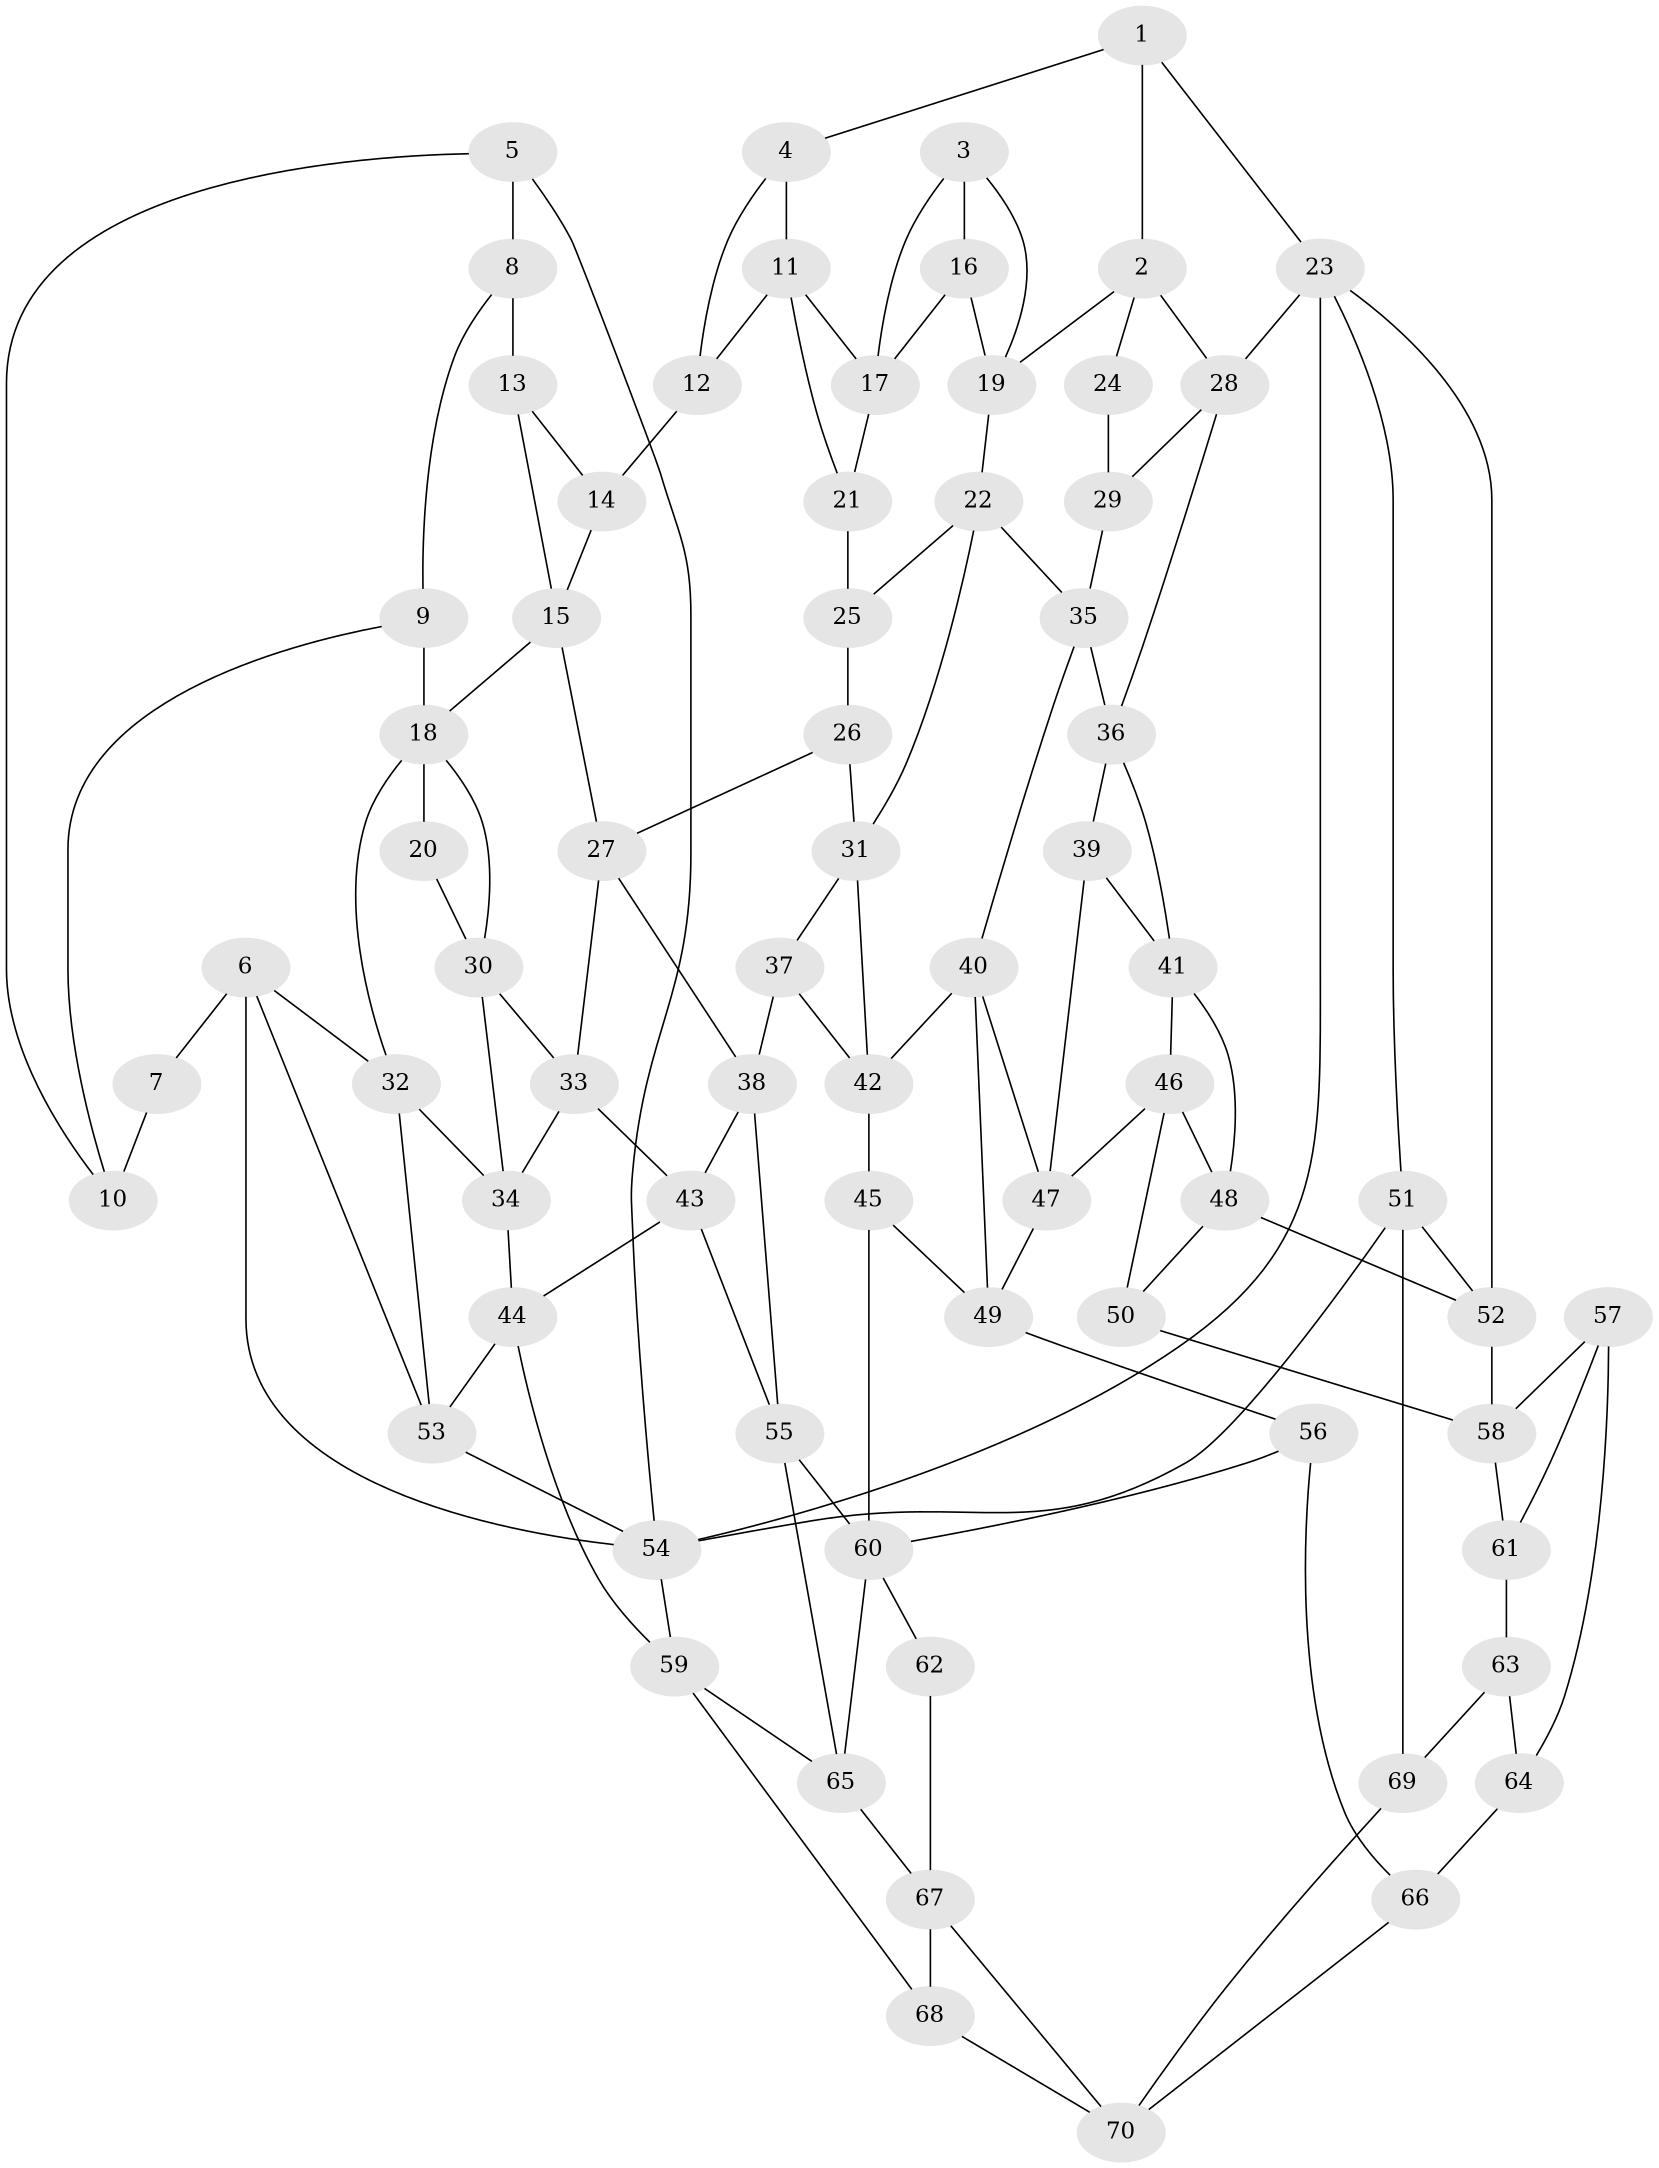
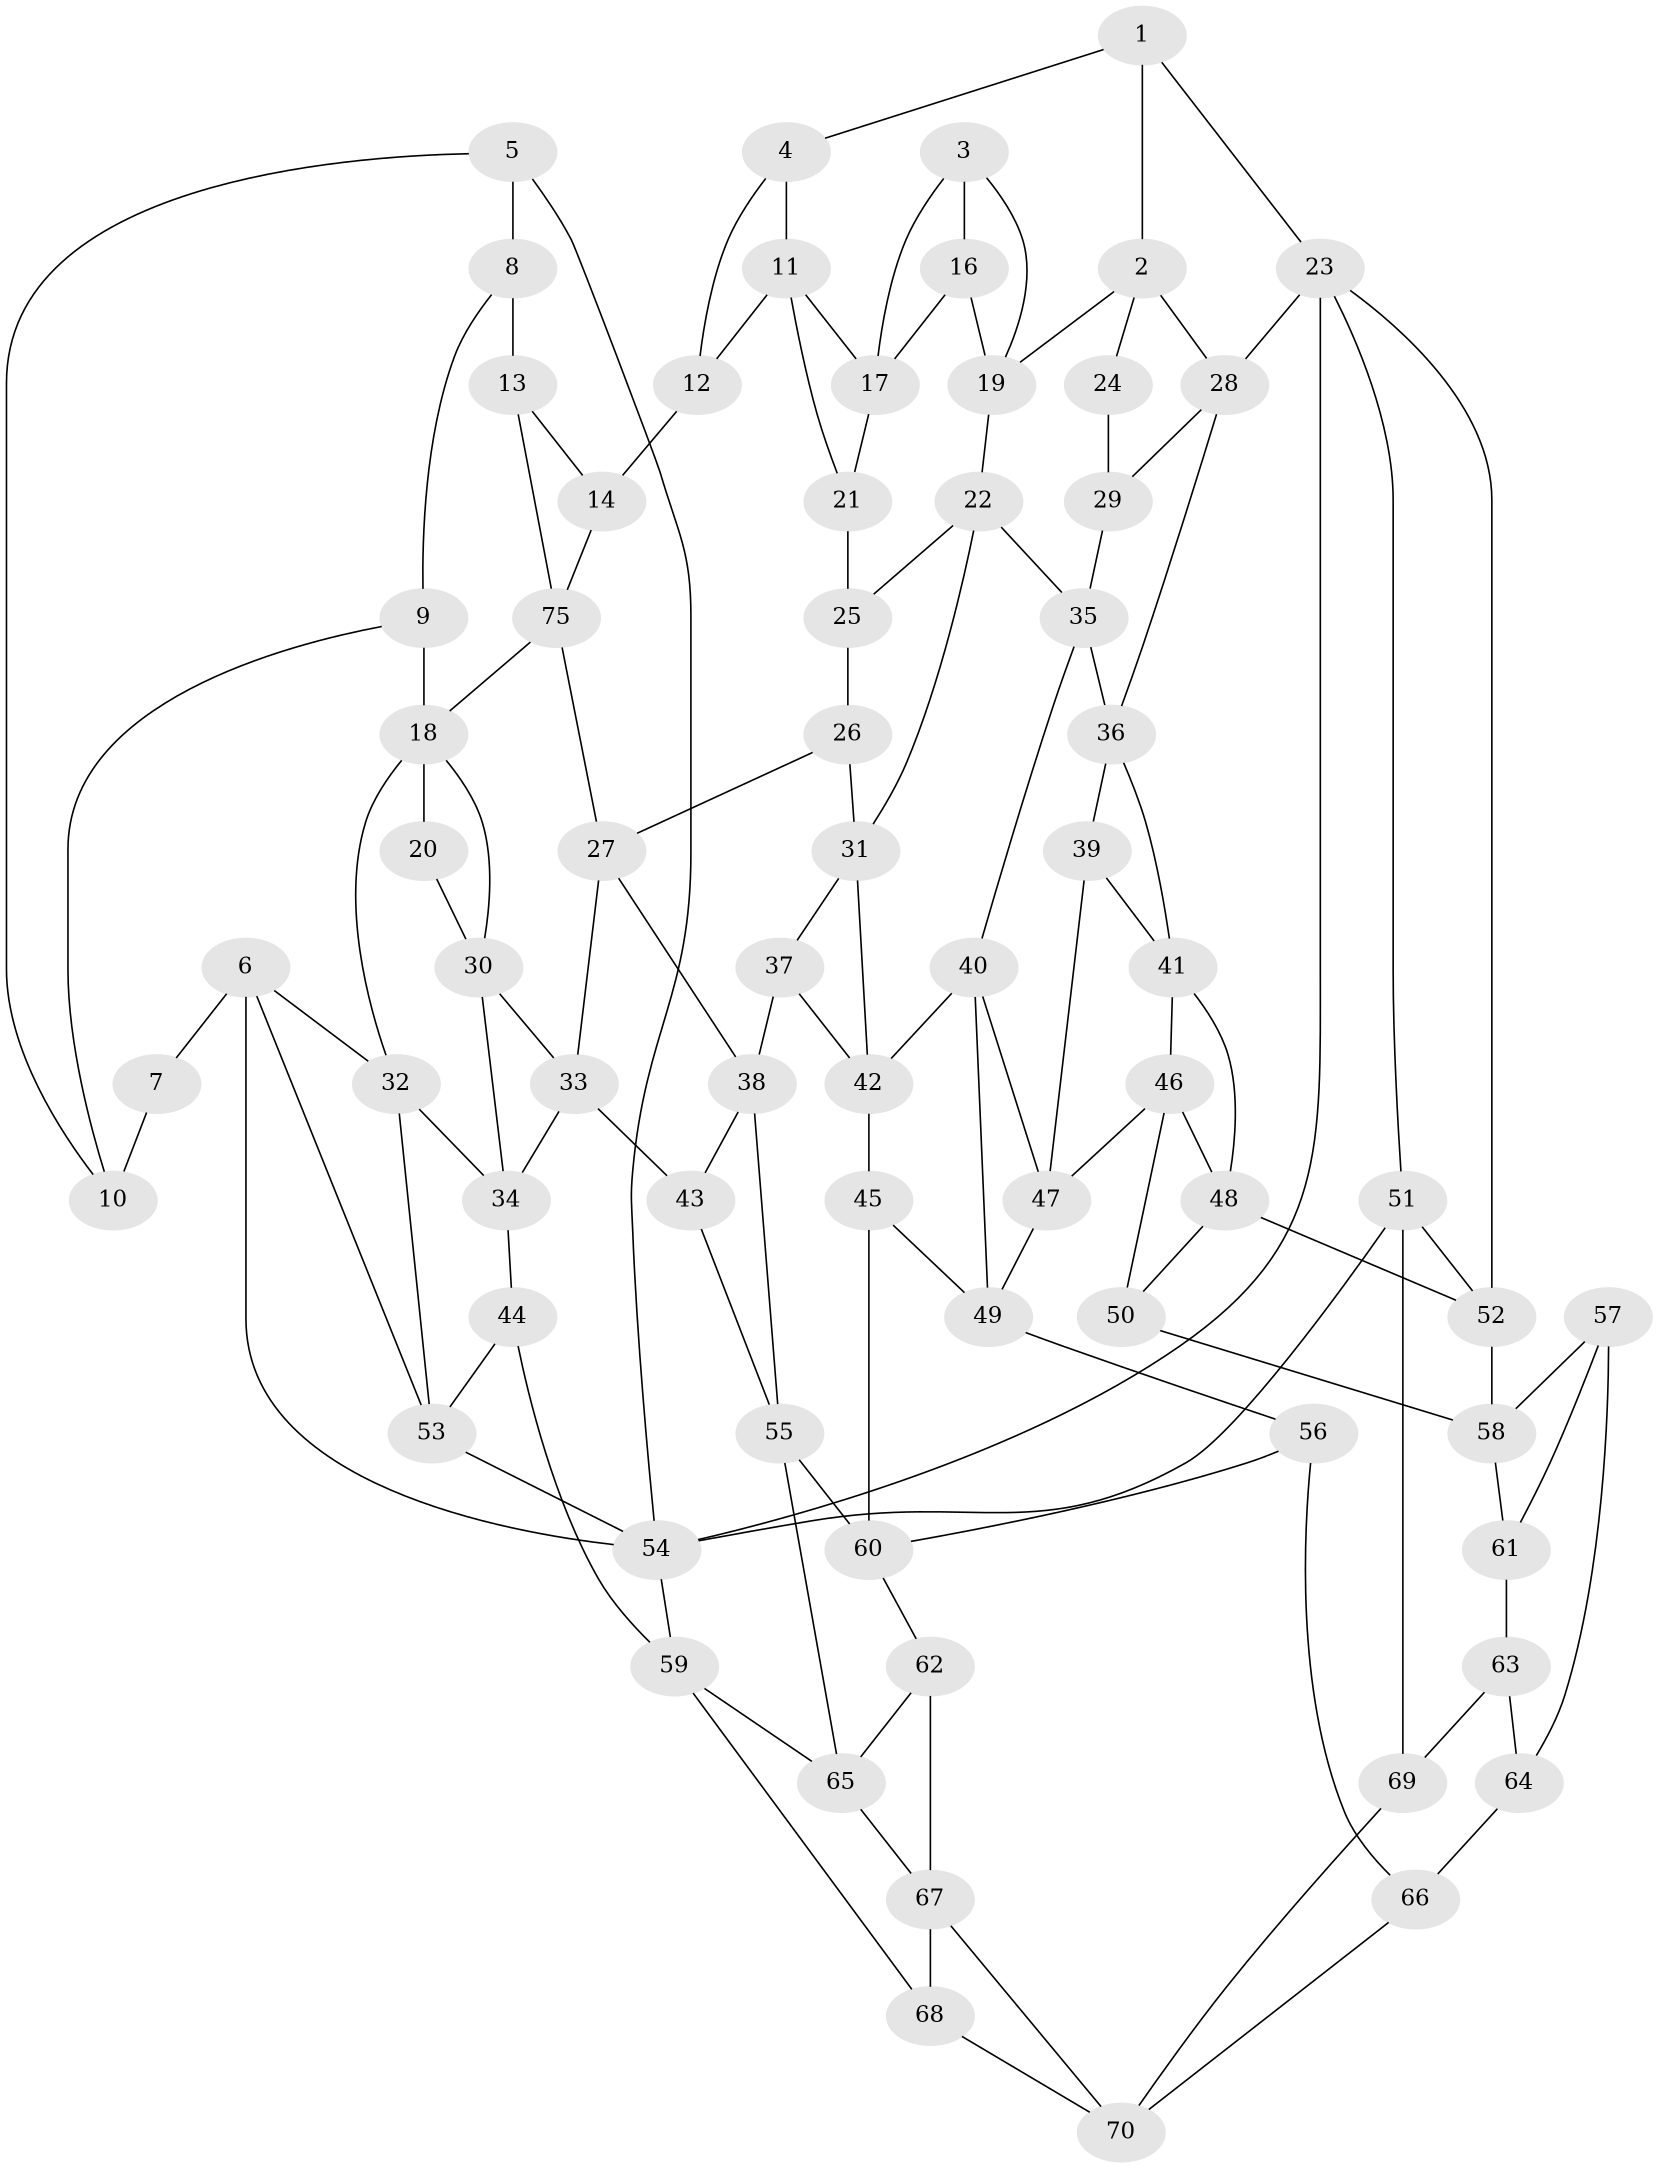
node "15": label "15" -> "75"
edge "43" -- "44": removed
edge "60" -- "65": now "62" -- "65"
